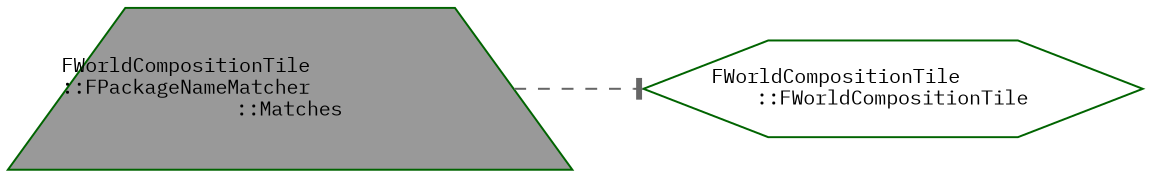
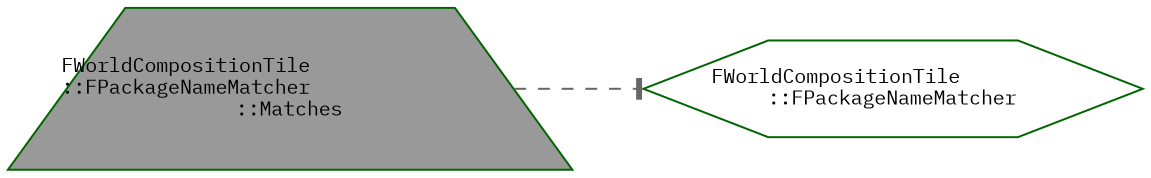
node "FWorldCompositionTile ::FWorldCompositionTile": label "FWorldCompositionTile ::FWorldCompositionTile" -> "FWorldCompositionTile ::FPackageNameMatcher"
